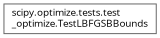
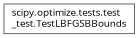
node "scipy.optimize.tests.test _optimize.TestLBFGSBBounds": label "scipy.optimize.tests.test _optimize.TestLBFGSBBounds" -> "scipy.optimize.tests.test _test.TestLBFGSBBounds"
